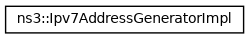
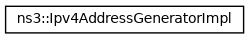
node "ns3::Ipv7AddressGeneratorImpl": label "ns3::Ipv7AddressGeneratorImpl" -> "ns3::Ipv4AddressGeneratorImpl"
